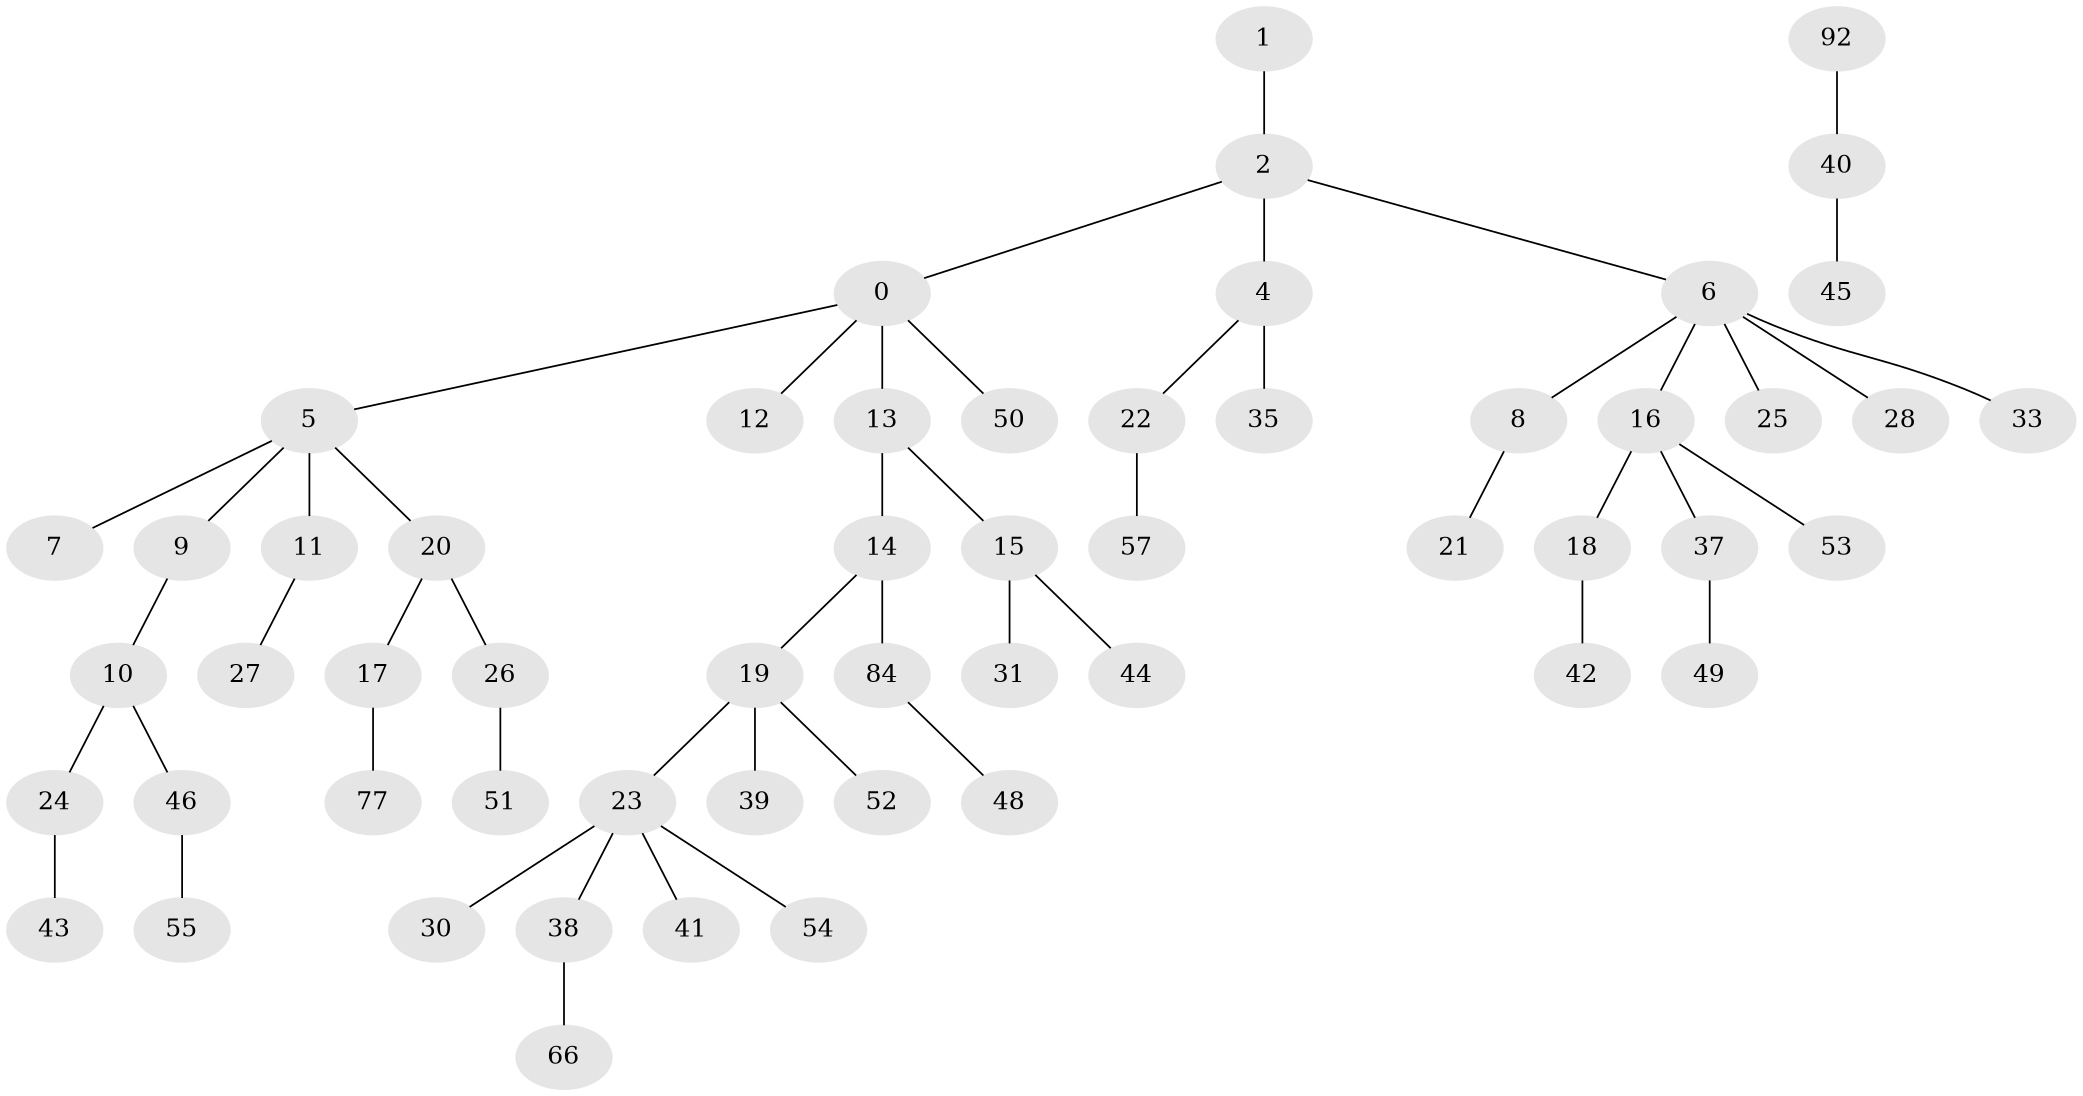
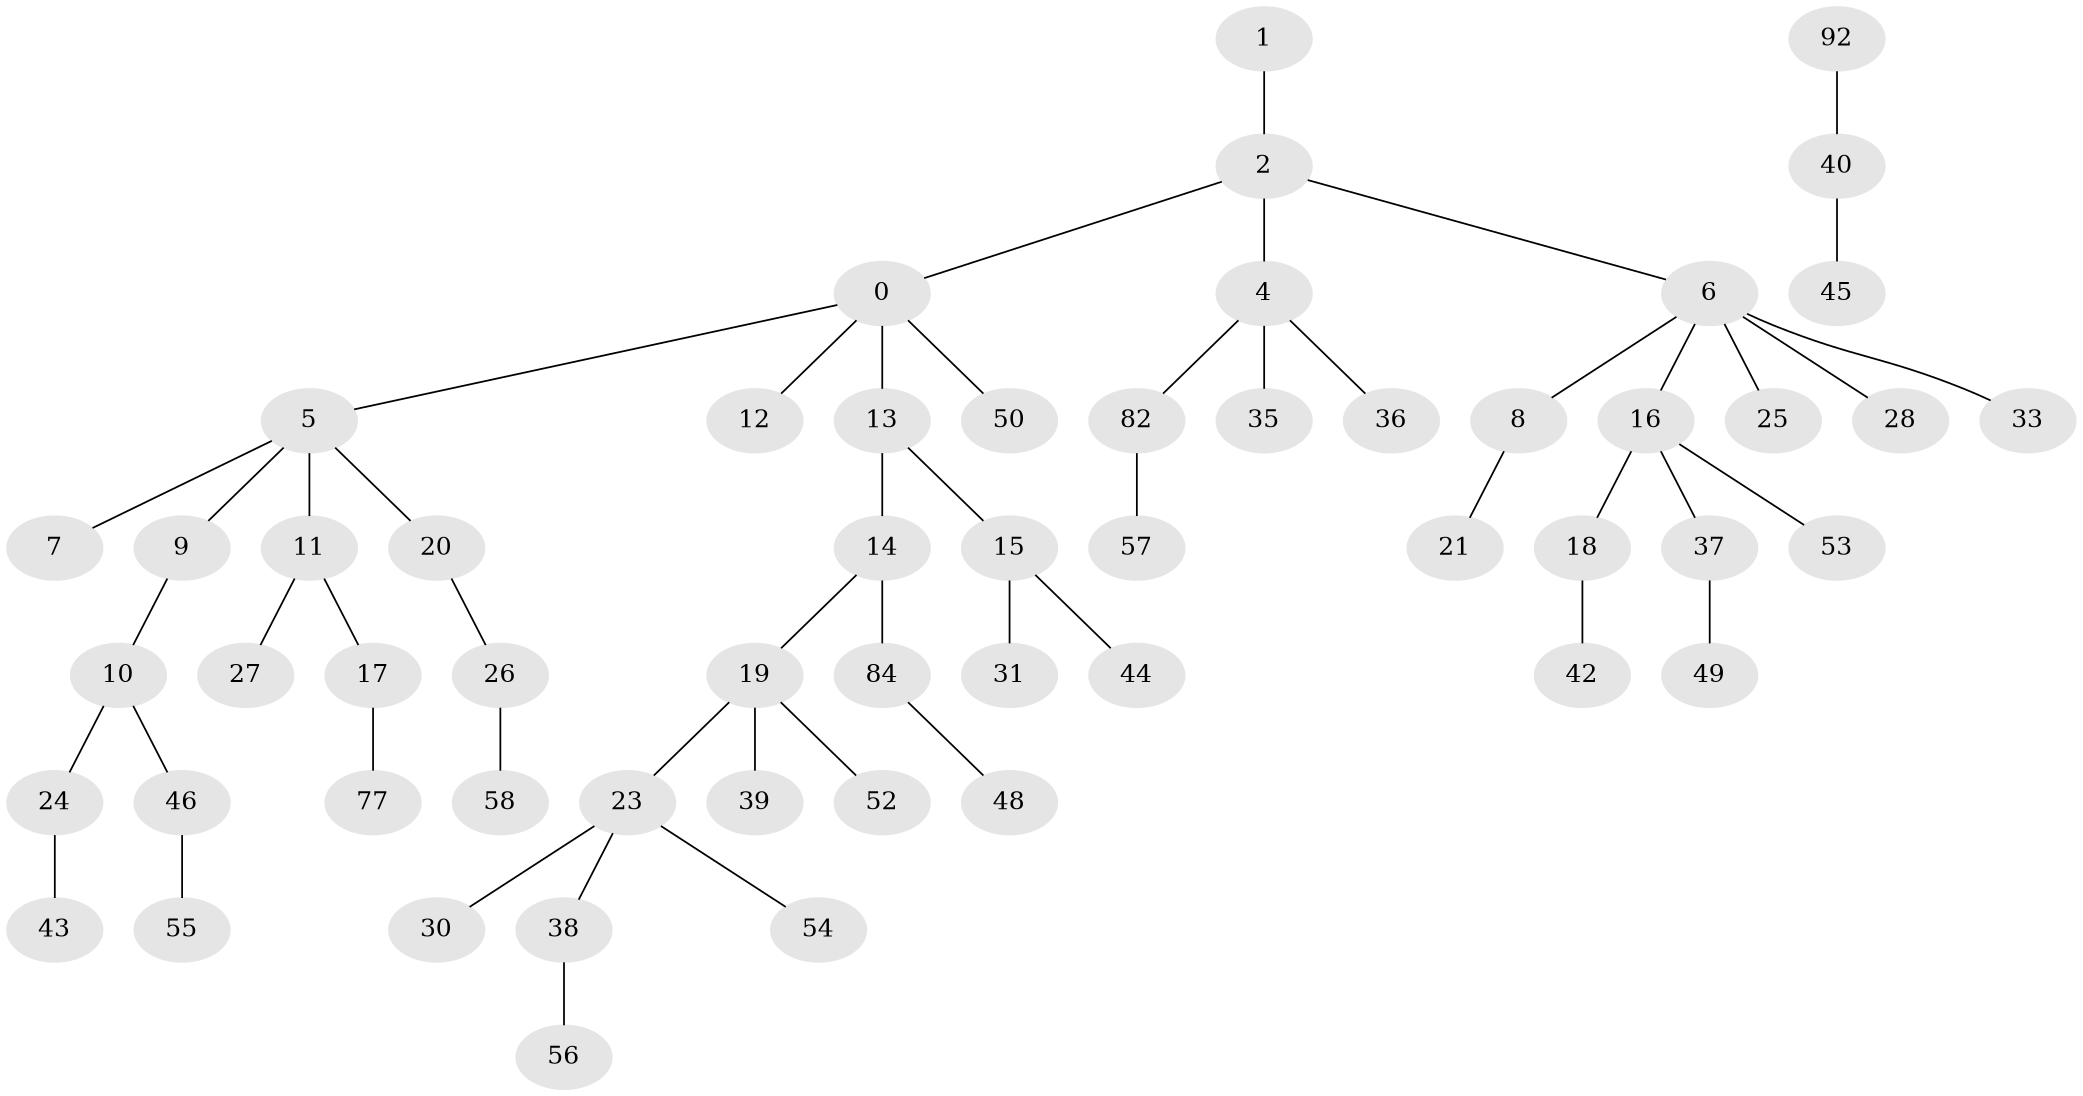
node "22": label "22" -> "82"
node "36": added
edge "20" -- "17": now "11" -- "17"
node "51": label "51" -> "58"
node "41": removed
node "66": label "66" -> "56"
